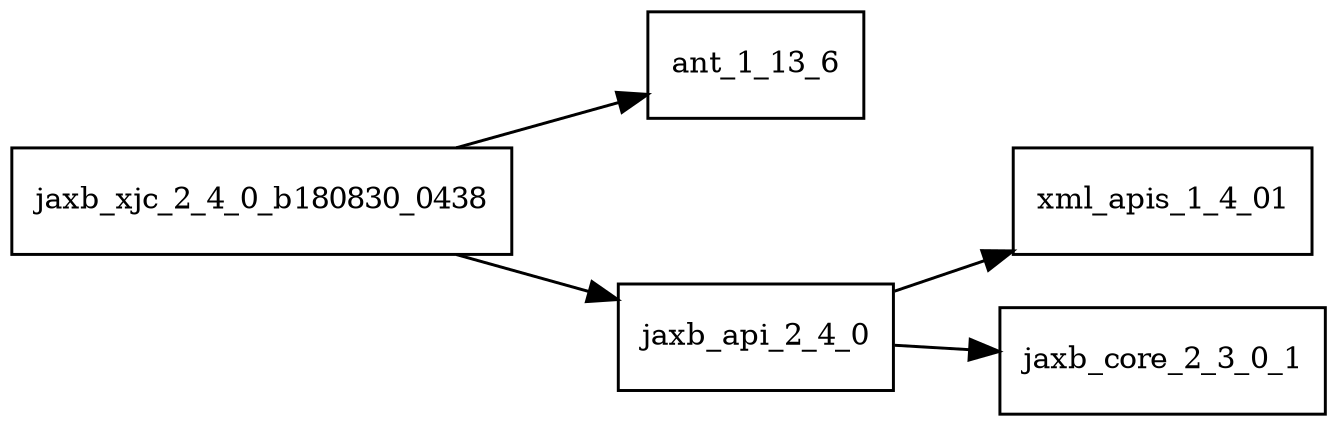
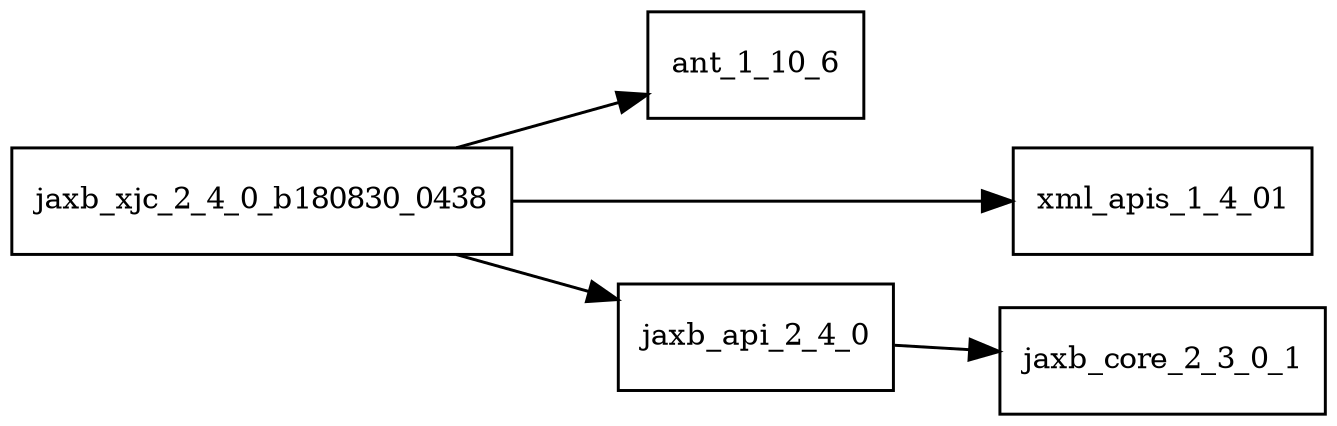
node "ant_1_13_6": label "ant_1_13_6" -> "ant_1_10_6"
edge "jaxb_api_2_4_0" -> "xml_apis_1_4_01": now "jaxb_xjc_2_4_0_b180830_0438" -> "xml_apis_1_4_01"
